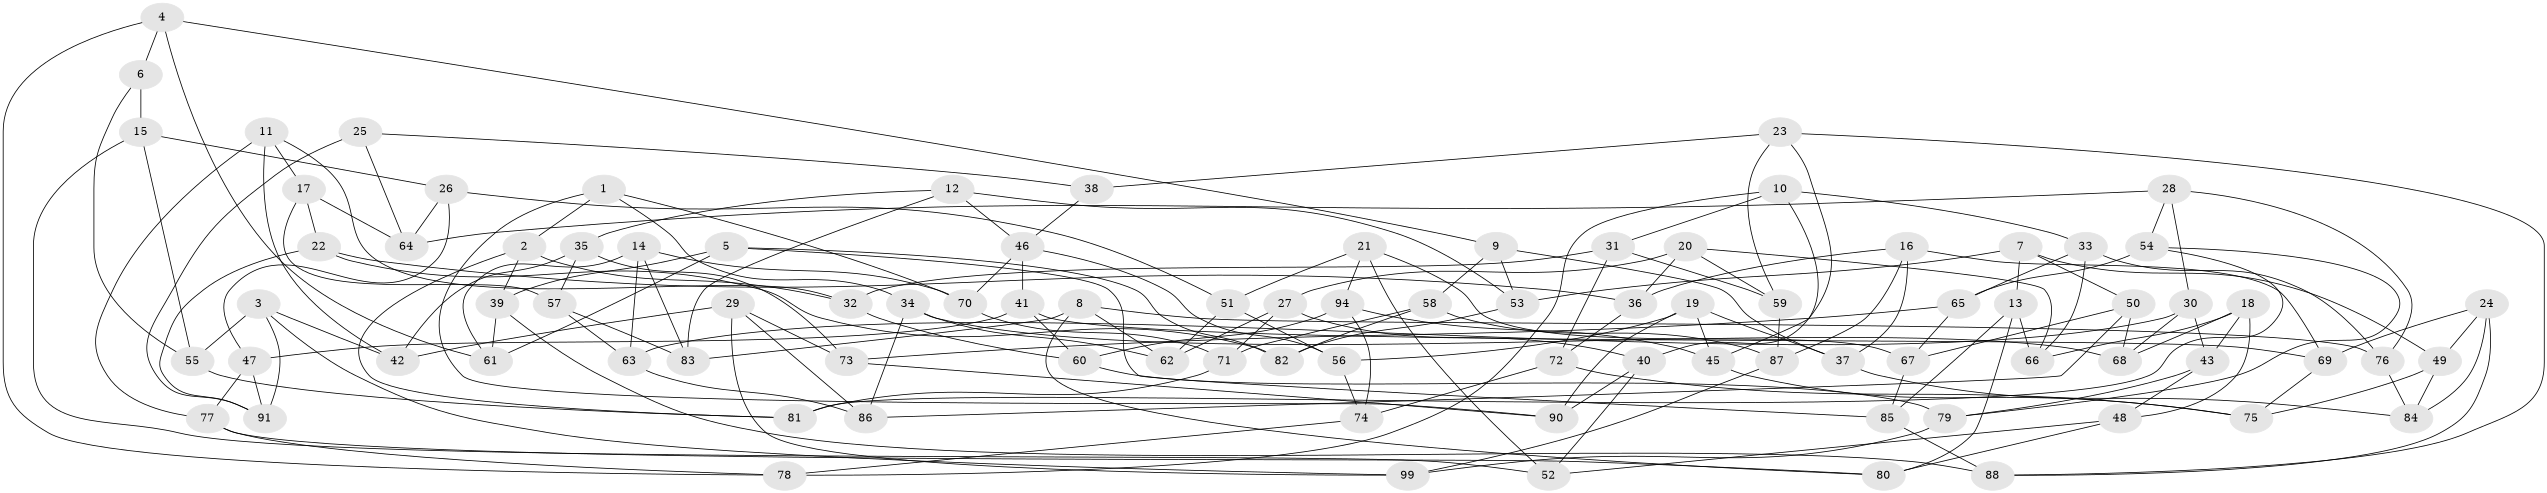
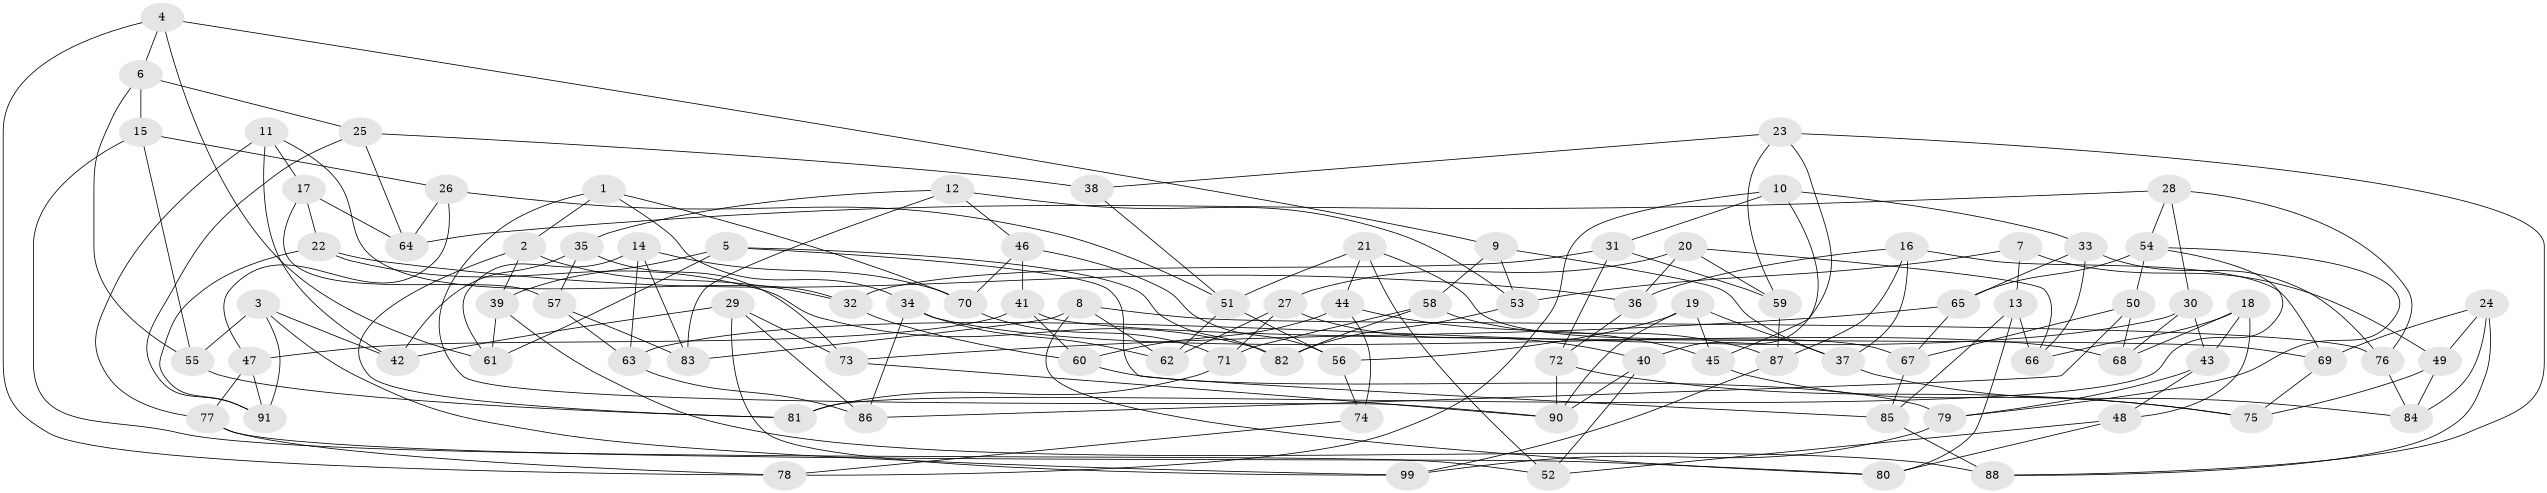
edge "6" -- "25": added
edge "38" -- "46": now "38" -- "51"
edge "7" -- "50": now "54" -- "50"
node "94": label "94" -> "44"
edge "72" -- "74": now "72" -- "90"
